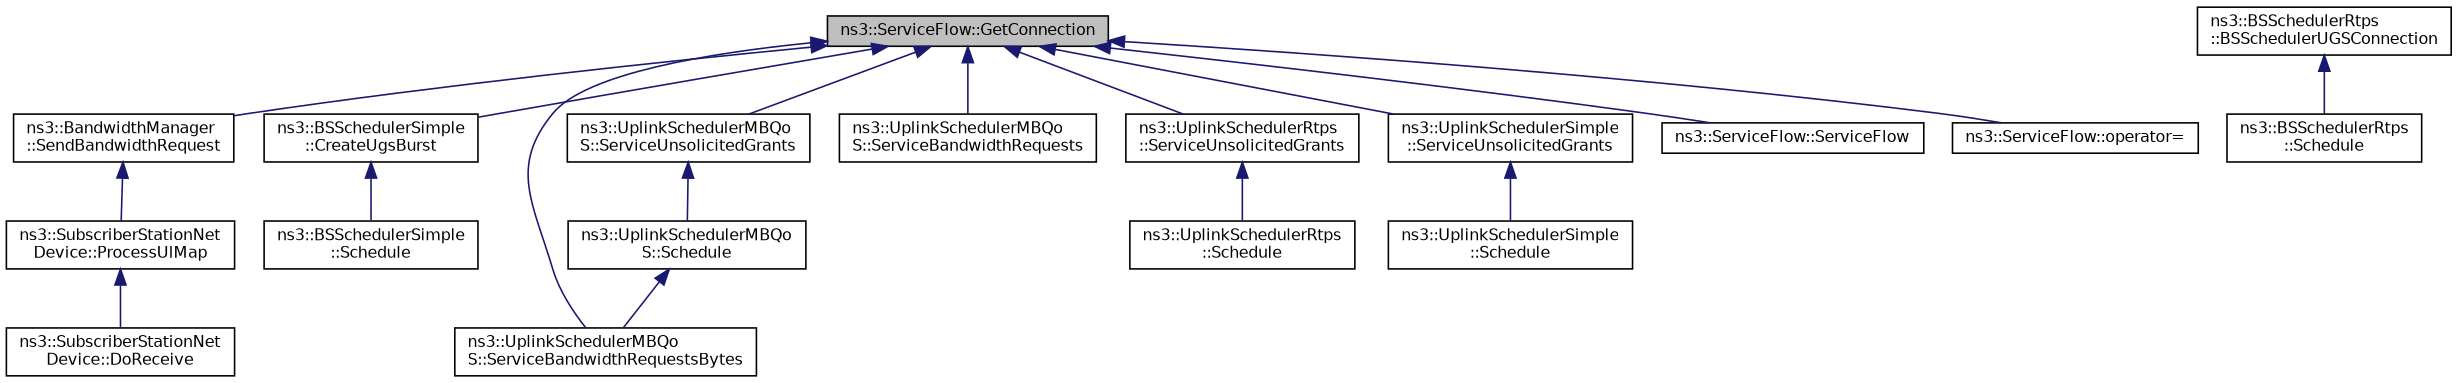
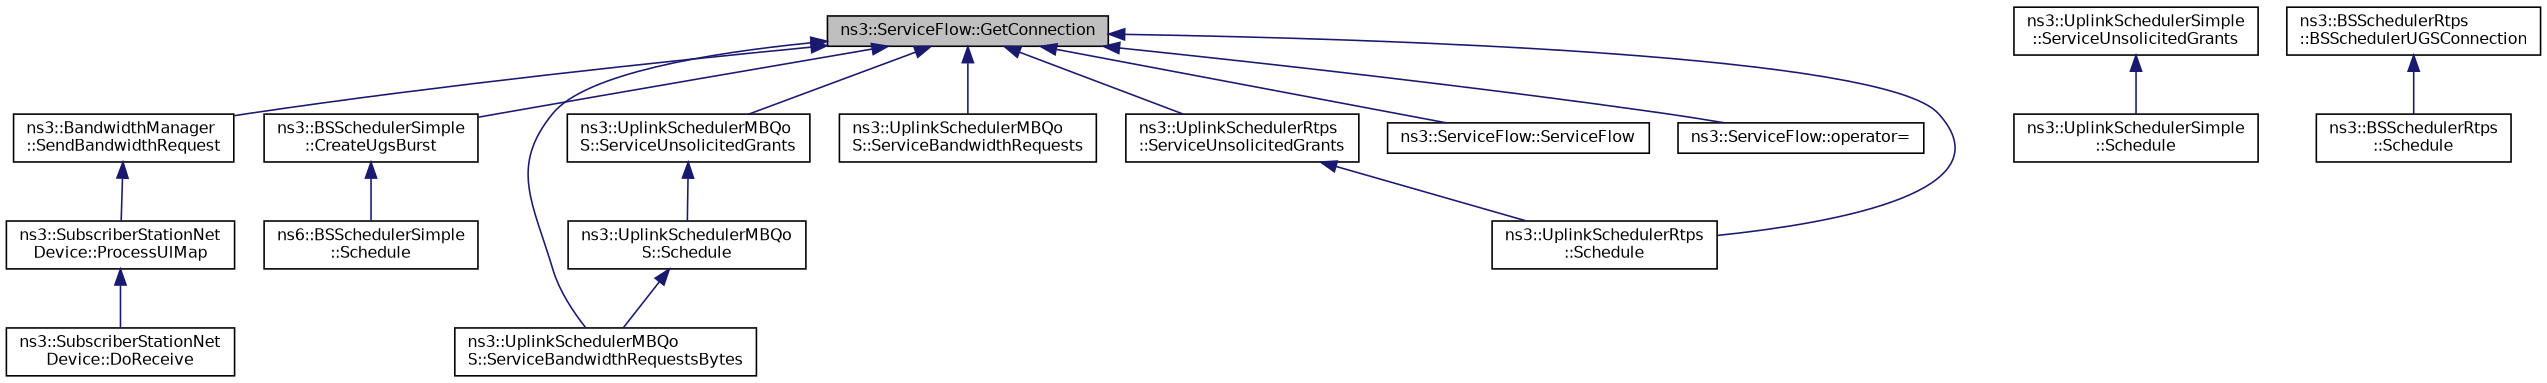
edge "ns3::UplinkSchedulerSimple ::ServiceUnsolicitedGrants" -> "ns3::ServiceFlow::GetConnection": now "ns3::UplinkSchedulerRtps ::Schedule" -> "ns3::ServiceFlow::GetConnection"
node "ns3::BSSchedulerSimple ::Schedule": label "ns3::BSSchedulerSimple ::Schedule" -> "ns6::BSSchedulerSimple ::Schedule"
